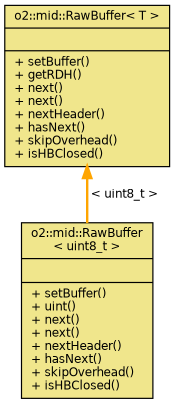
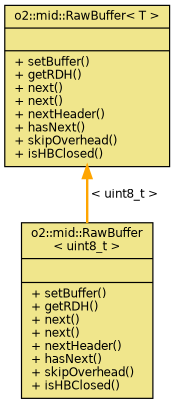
node "o2::mid::RawBuffer": text "+ uint()" -> "+ getRDH()"
